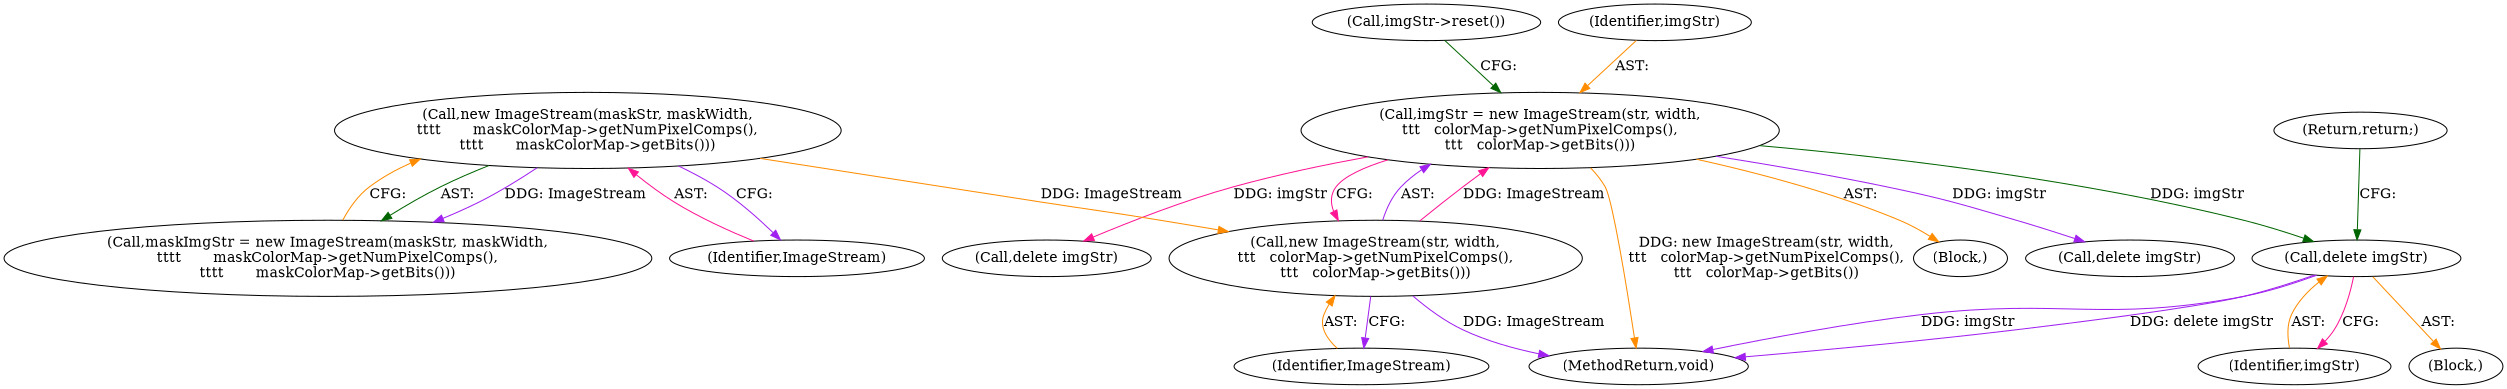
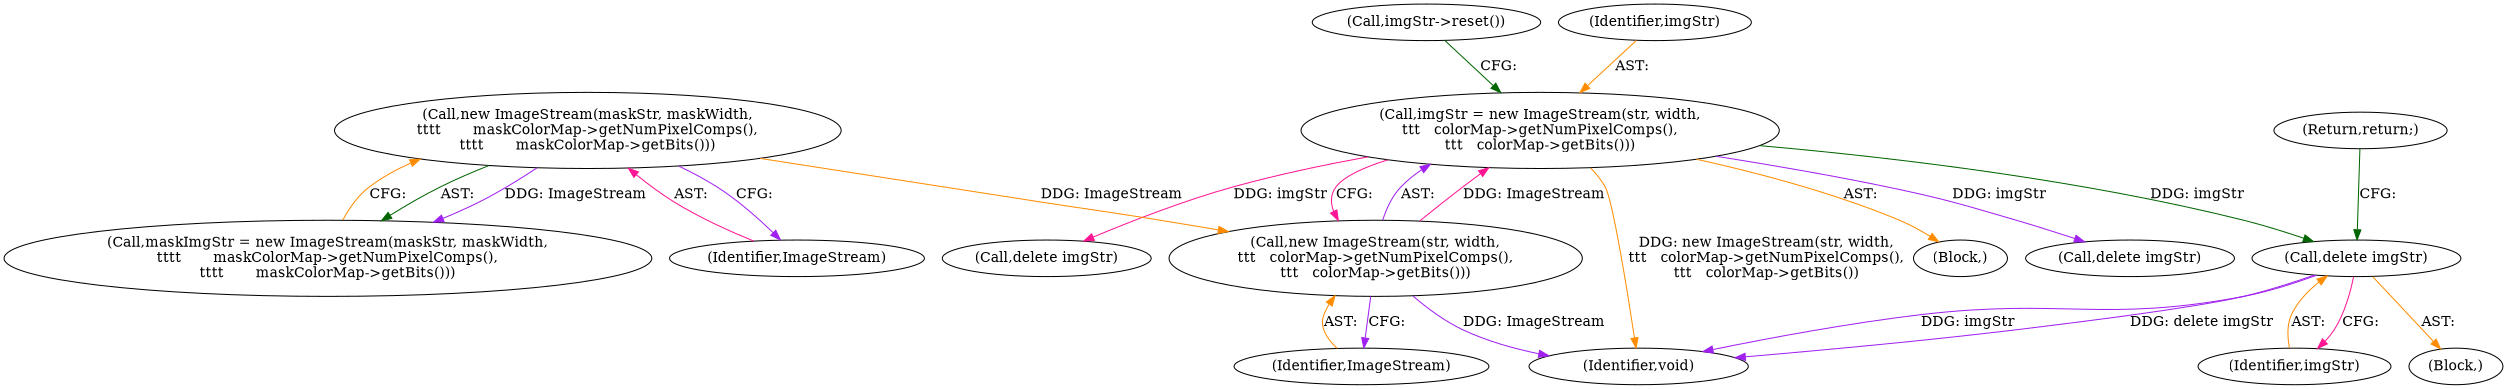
node "(MethodReturn,void)": label "(MethodReturn,void)" -> "(Identifier,void)"
